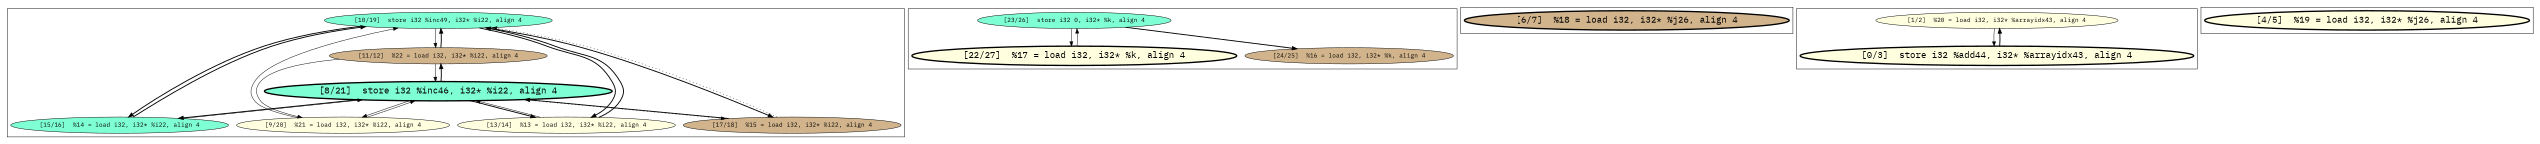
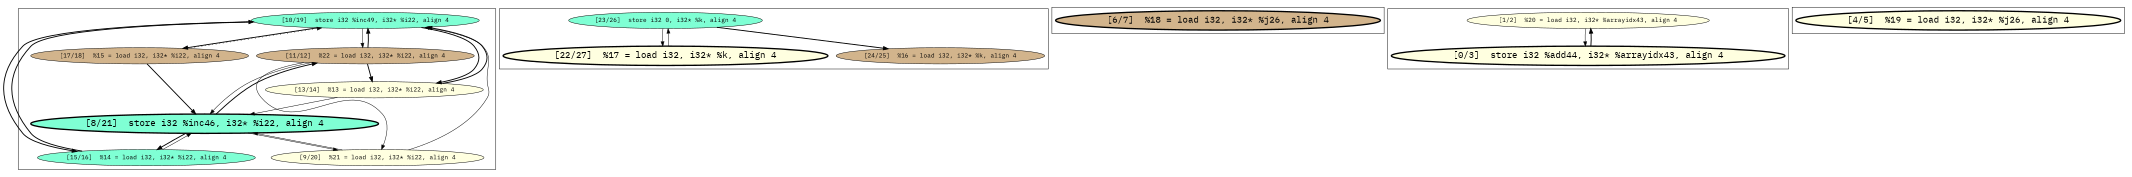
edge "[8/21]  store i32 %inc46, i32* %i22, align 4" -> "[13/14]  %13 = load i32, i32* %i22, align 4": now "[11/12]  %22 = load i32, i32* %i22, align 4" -> "[13/14]  %13 = load i32, i32* %i22, align 4"
edge "[8/21]  store i32 %inc46, i32* %i22, align 4" -> "[17/18]  %15 = load i32, i32* %i22, align 4": removed
